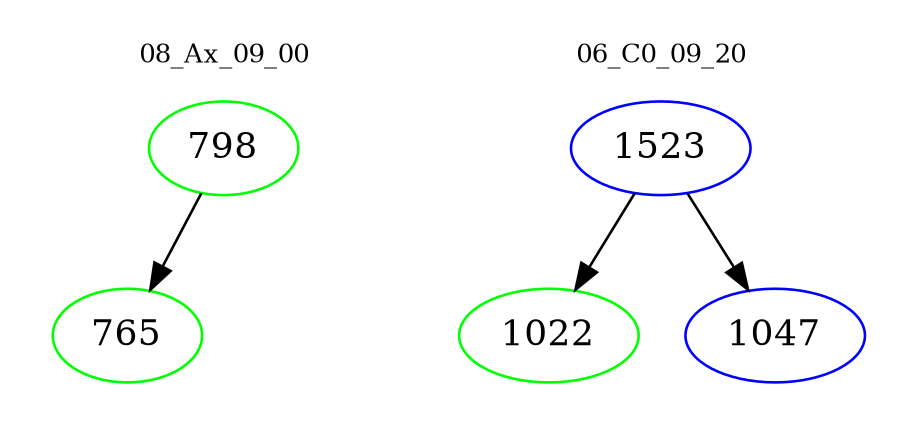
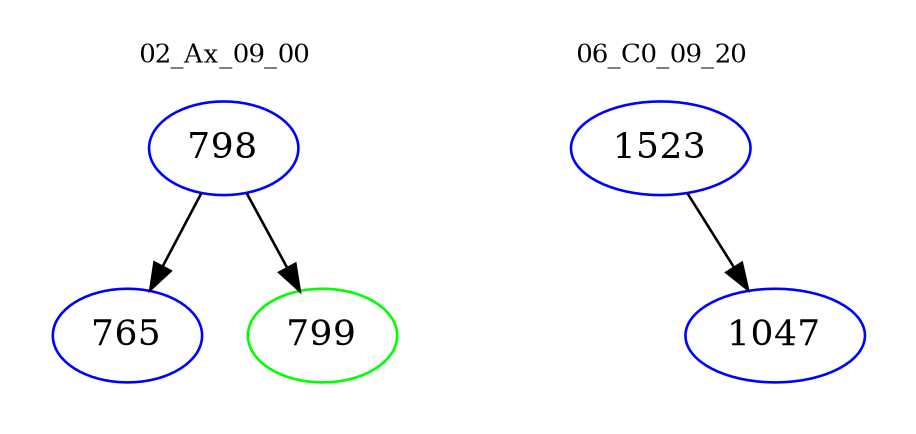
cluster "08_Ax_09_00": label "08_Ax_09_00" -> "02_Ax_09_00"
node "798": color green -> blue
node "765": color green -> blue
node "799": added
node "1022": removed
